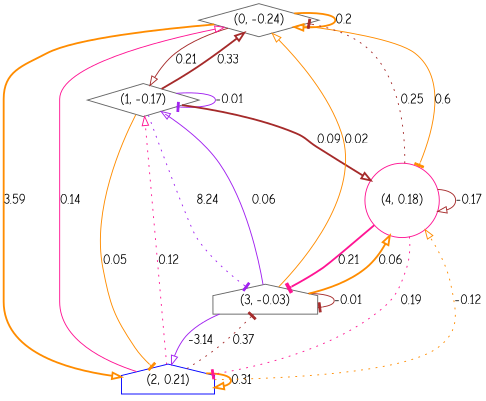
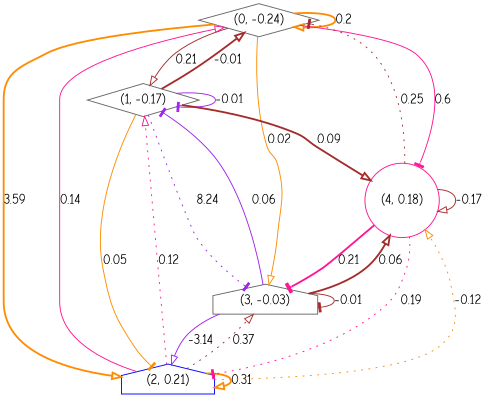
edge "(0, -0.24)" -> "(4, 0.18)": color darkorange -> deeppink
edge "(1, -0.17)" -> "(0, -0.24)": label "0.33" -> "-0.01"
edge "(3, -0.03)" -> "(0, -0.24)": reversed
edge "(3, -0.03)" -> "(1, -0.17)": arrowhead onormal -> tee
edge "(3, -0.03)" -> "(4, 0.18)": color darkorange -> brown
edge "(2, 0.21)" -> "(3, -0.03)": arrowhead tee -> onormal
